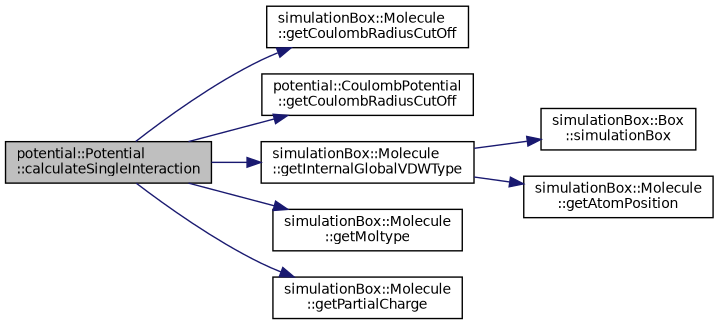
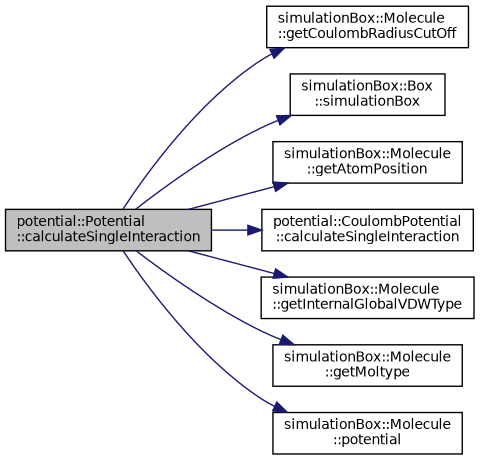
node "potential::CoulombPotential ::getCoulombRadiusCutOff": label "potential::CoulombPotential ::getCoulombRadiusCutOff" -> "potential::CoulombPotential ::calculateSingleInteraction"
edge "simulationBox::Molecule ::getInternalGlobalVDWType" -> "simulationBox::Box ::simulationBox": now "potential::Potential ::calculateSingleInteraction" -> "simulationBox::Box ::simulationBox"
edge "simulationBox::Molecule ::getInternalGlobalVDWType" -> "simulationBox::Molecule ::getAtomPosition": now "potential::Potential ::calculateSingleInteraction" -> "simulationBox::Molecule ::getAtomPosition"
node "simulationBox::Molecule ::getPartialCharge": label "simulationBox::Molecule ::getPartialCharge" -> "simulationBox::Molecule ::potential"
